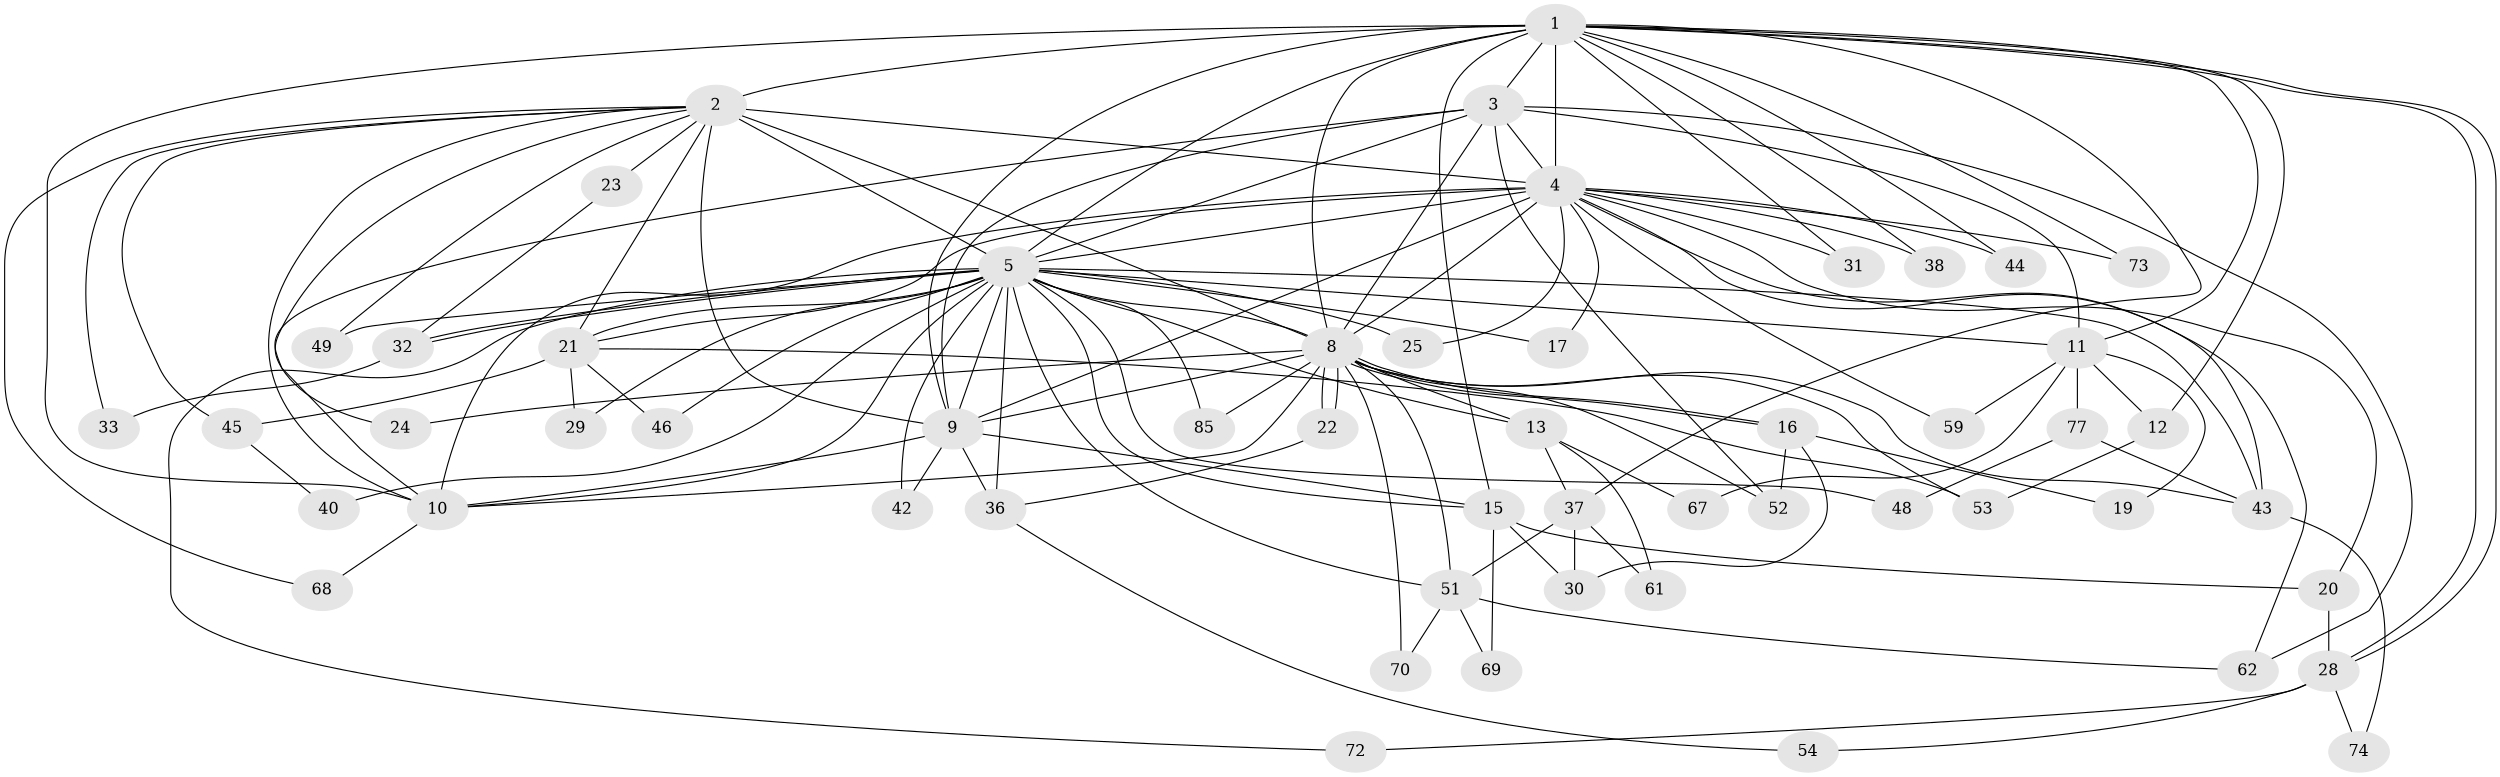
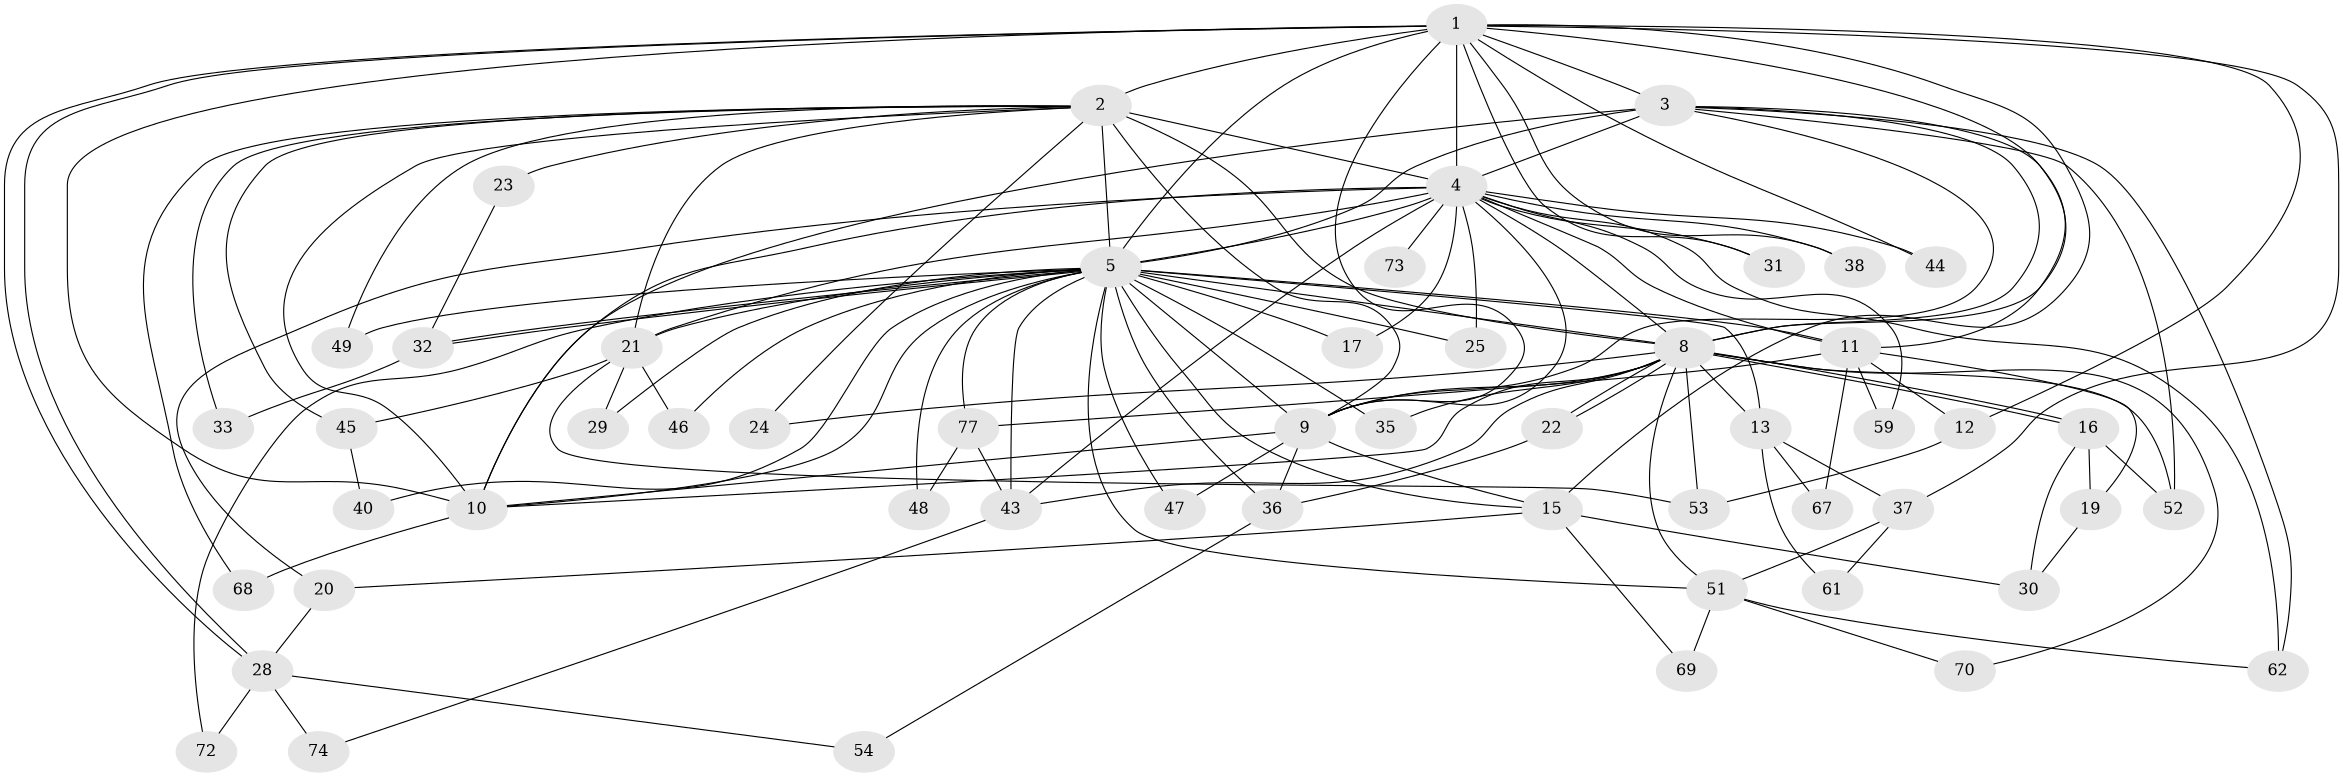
edge "1" -- "11": now "4" -- "11"
edge "1" -- "73": removed
edge "5" -- "77": added
node "85": label "85" -> "35"
node "42": label "42" -> "47"
edge "37" -- "30": now "19" -- "30"
